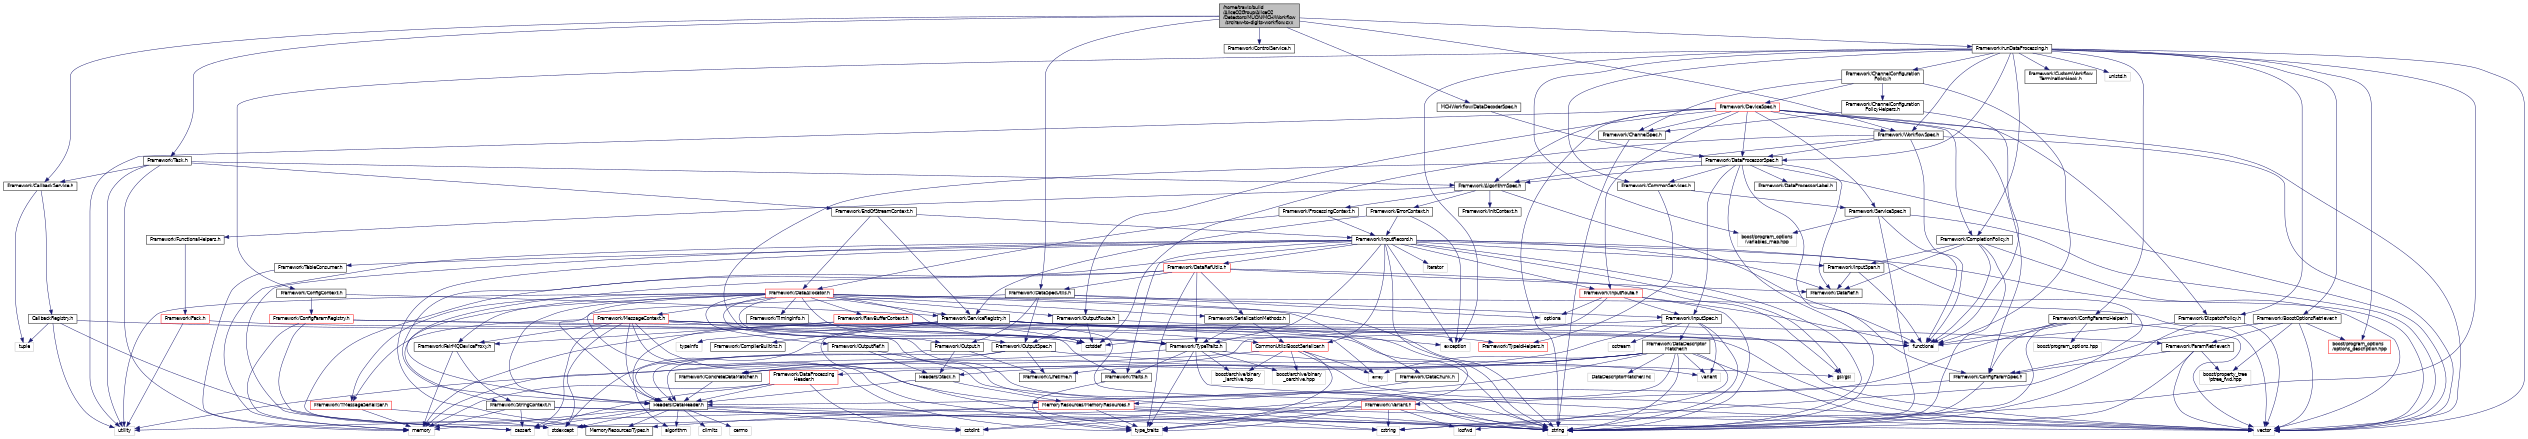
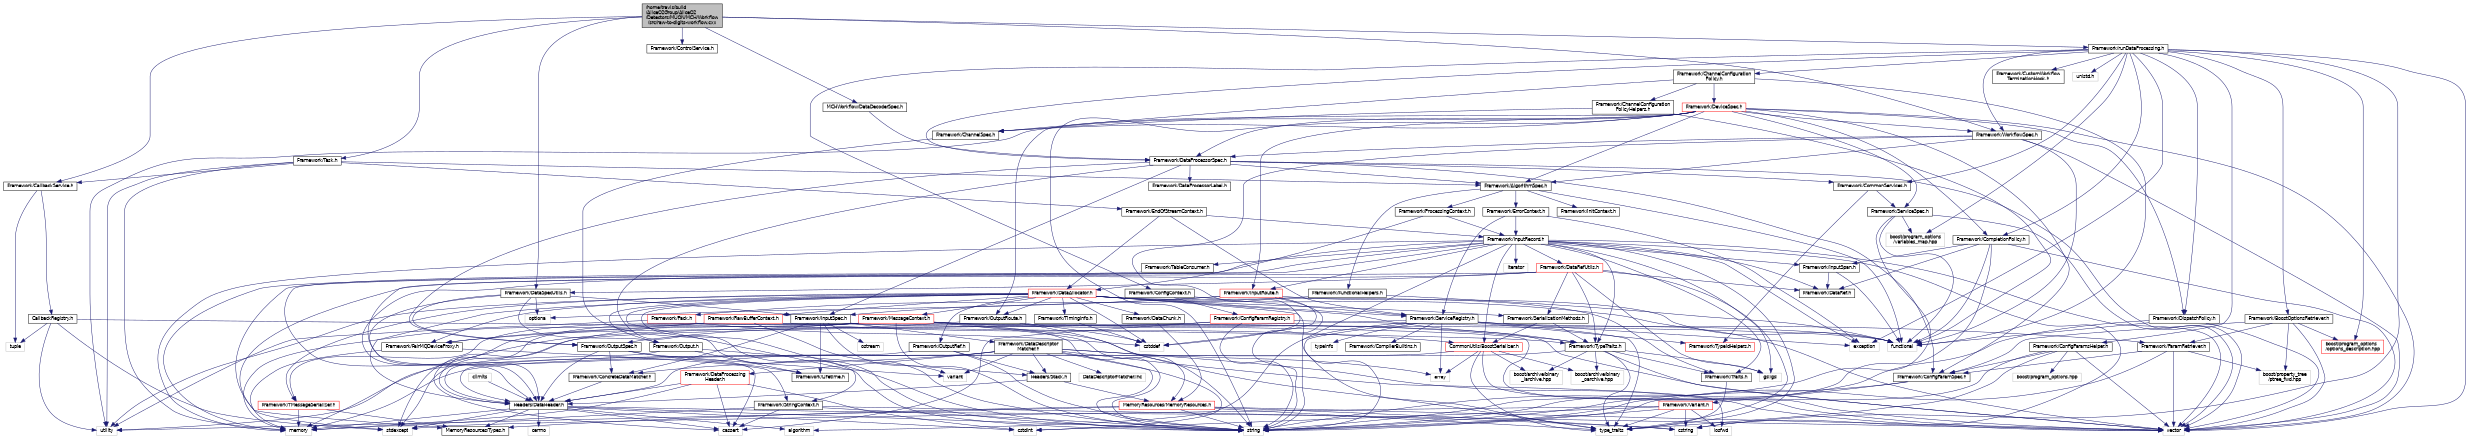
edge "Framework/DataProcessorSpec.h" -> "Framework/DataRef.h": removed
edge "Framework/ConfigParamsHelper.h" -> "functional": now "Framework/FunctionalHelpers.h" -> "functional"
edge "Headers/DataHeader.h" -> "climits": reversed
